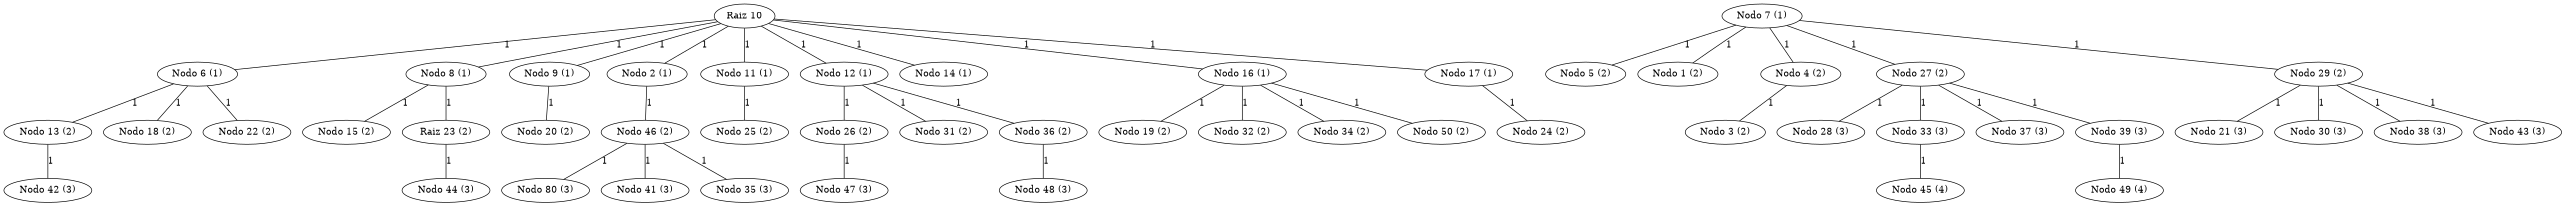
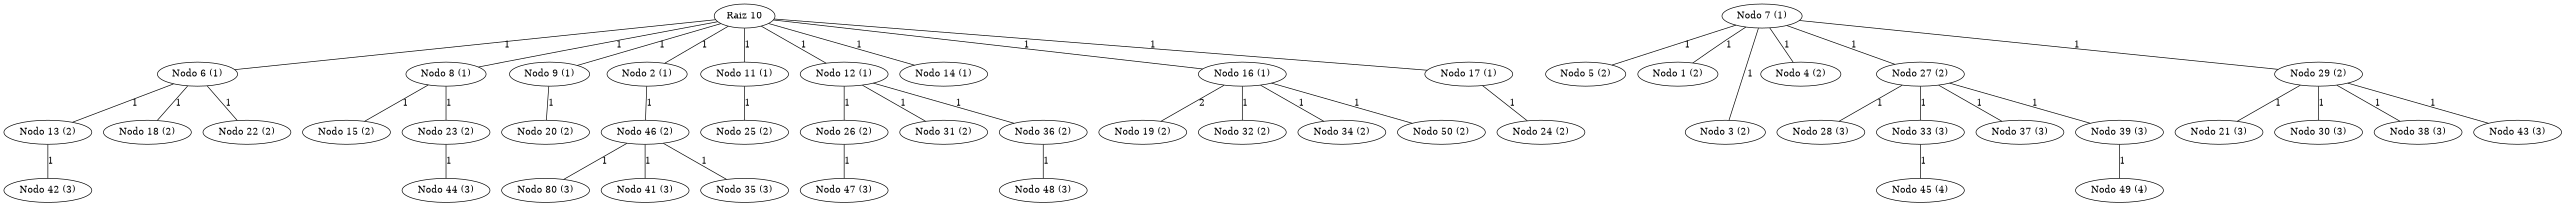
edge "Nodo 16 (1)" -- "Nodo 19 (2)": label "1" -> "2"
edge "Nodo 4 (2)" -- "Nodo 3 (2)": now "Nodo 7 (1)" -- "Nodo 3 (2)"
node "Raiz 23 (2)": label "Raiz 23 (2)" -> "Nodo 23 (2)"
